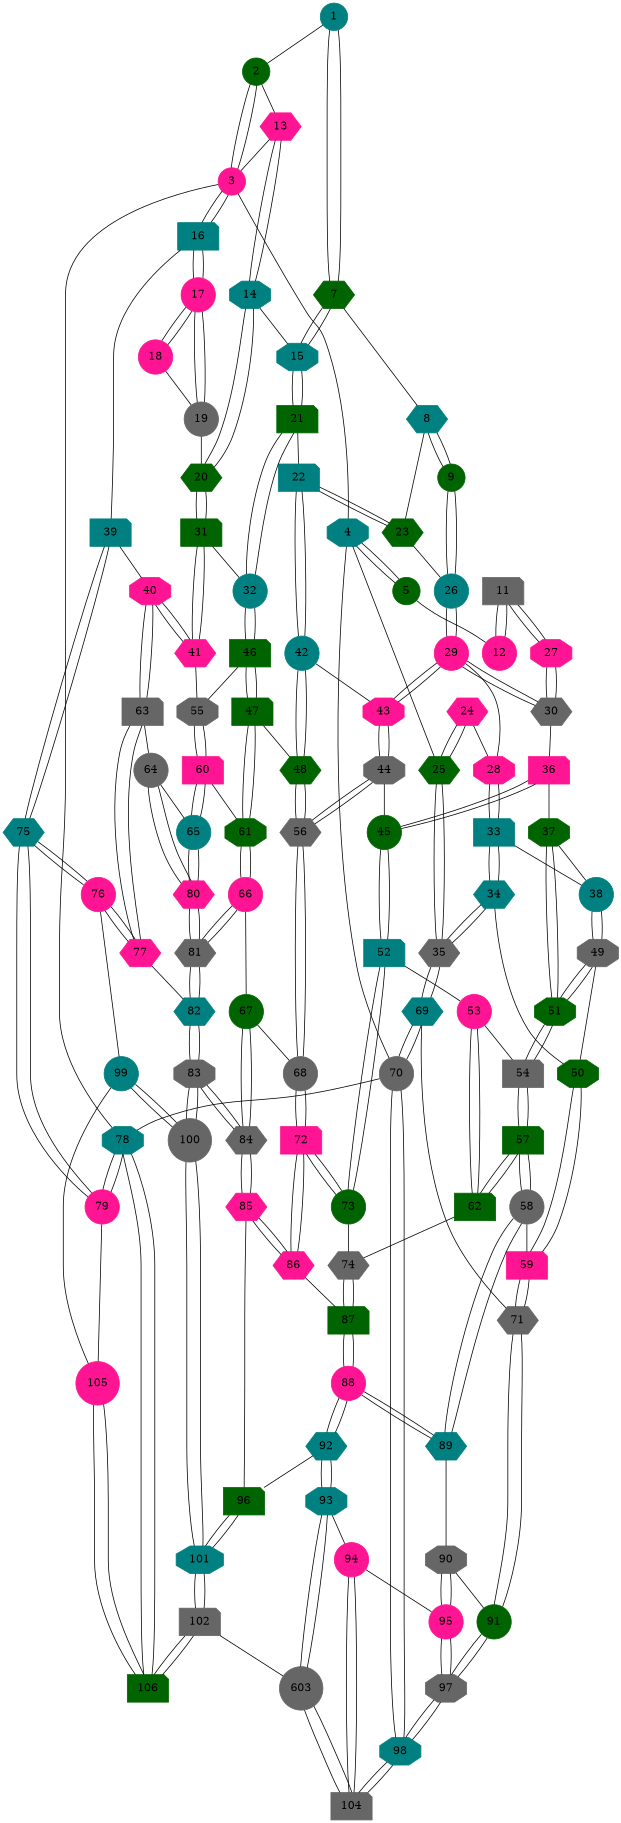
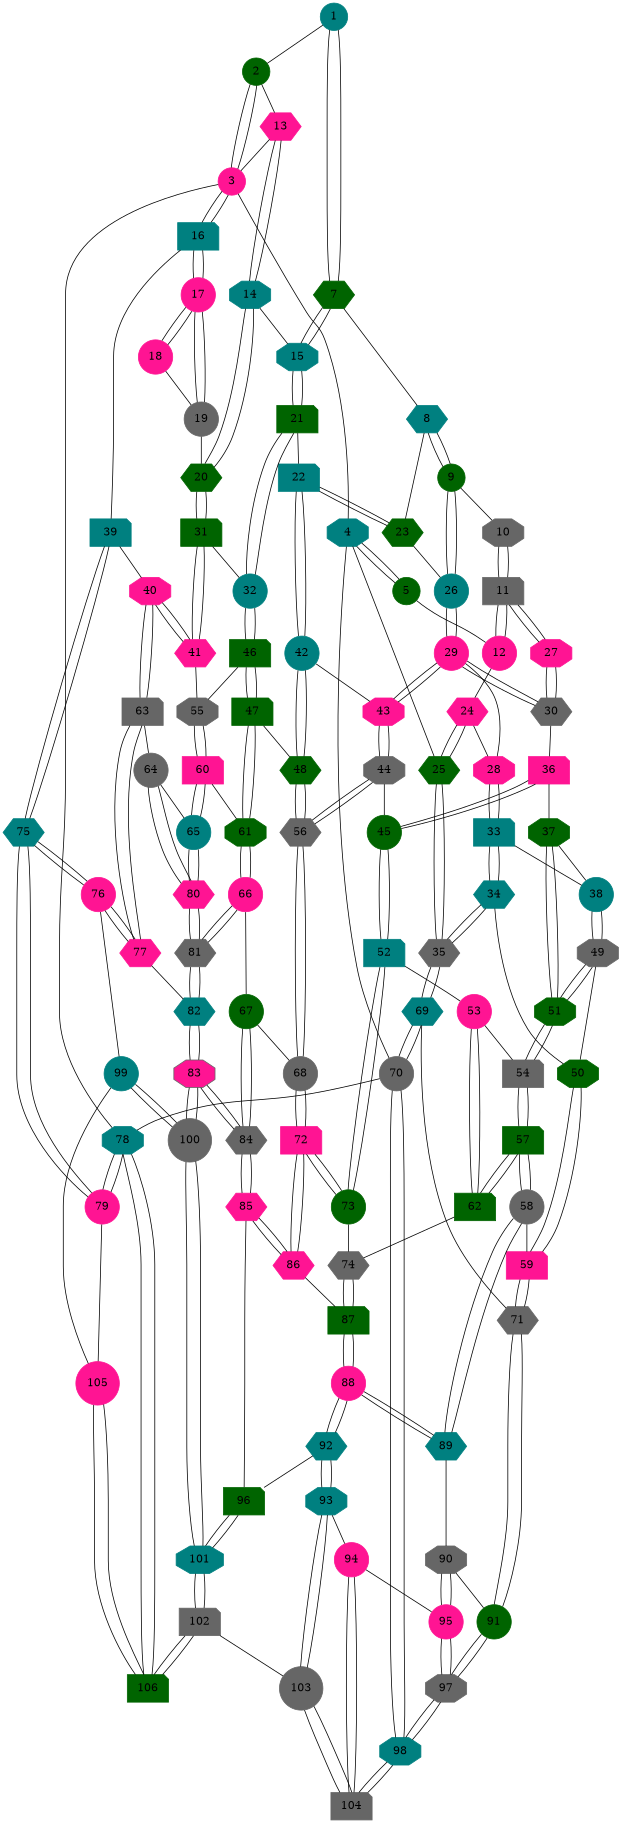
node "10": added
edge "12" -- "24": added
node "83": fillcolor gray40 -> deeppink
node "603": label "603" -> "103"
